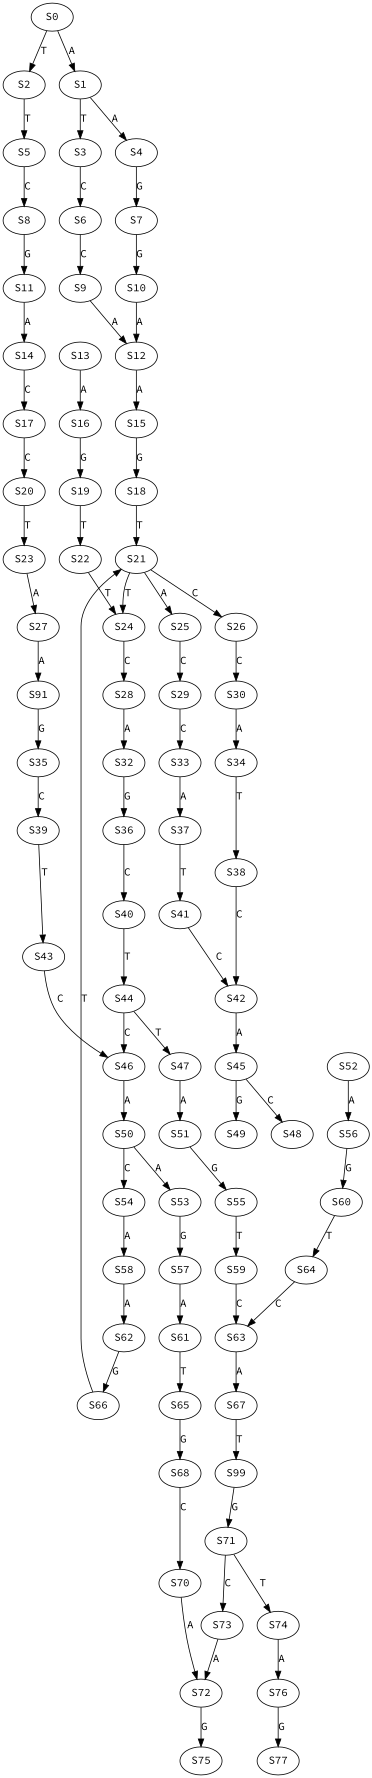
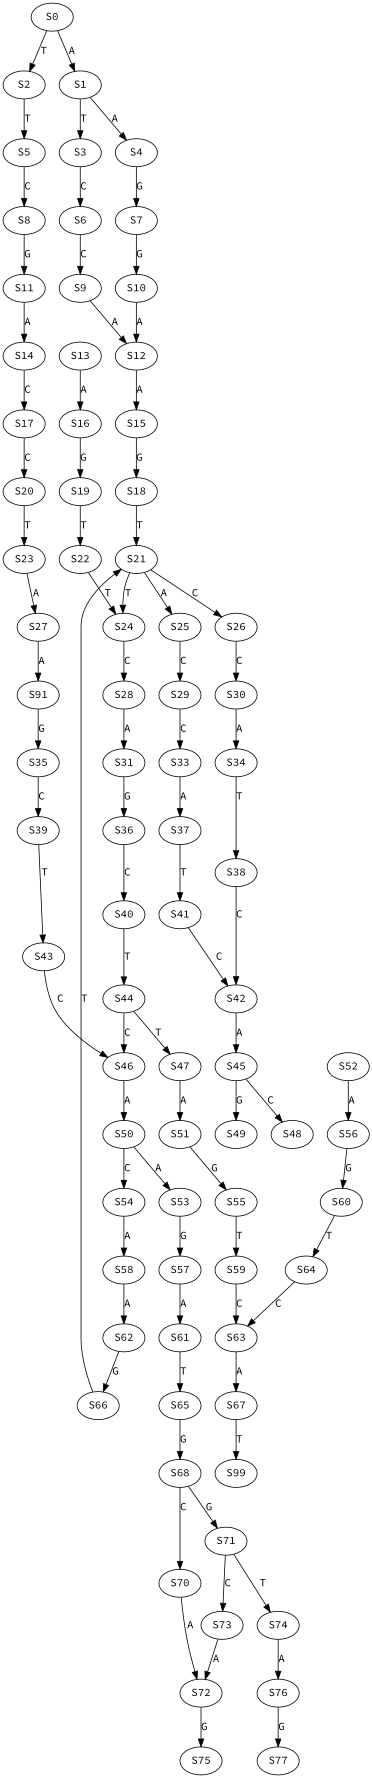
node "S32": label "S32" -> "S31"
edge "S99" -> "S71": now "S68" -> "S71"
